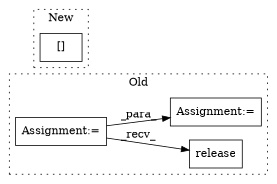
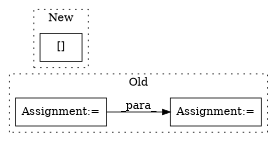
node "release": removed
